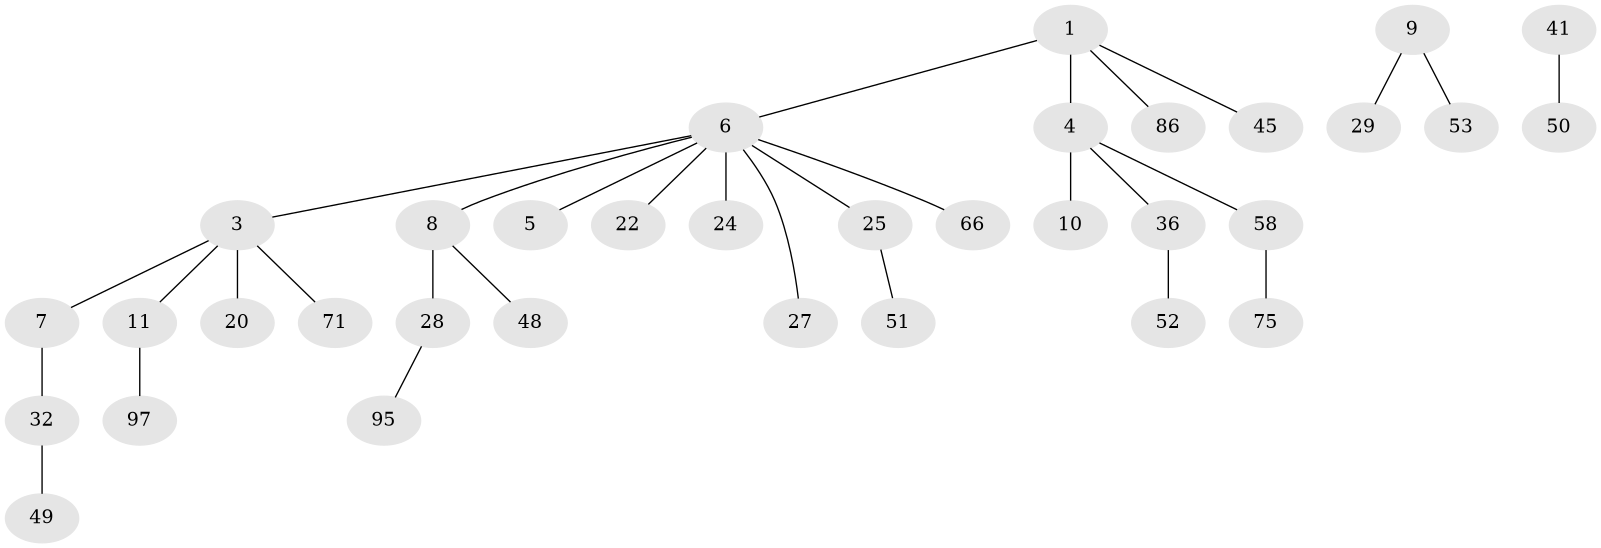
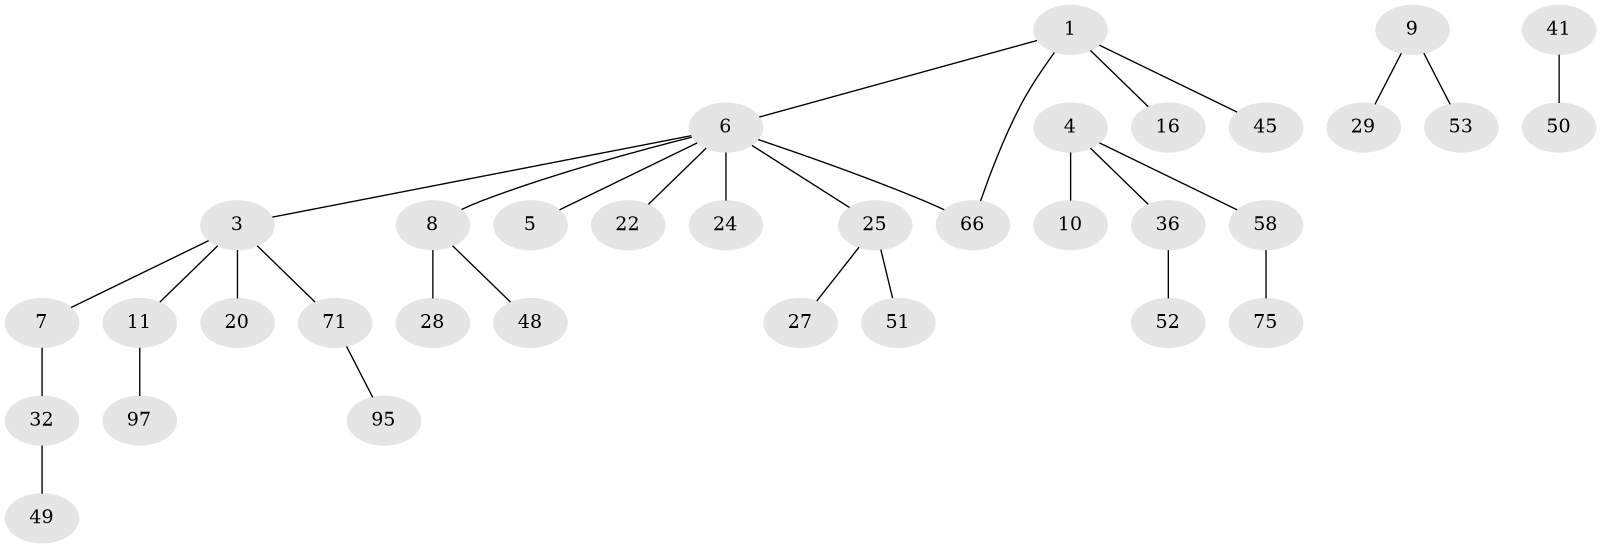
edge "1" -- "4": now "1" -- "66"
node "86": label "86" -> "16"
edge "6" -- "27": now "25" -- "27"
edge "28" -- "95": now "71" -- "95"
